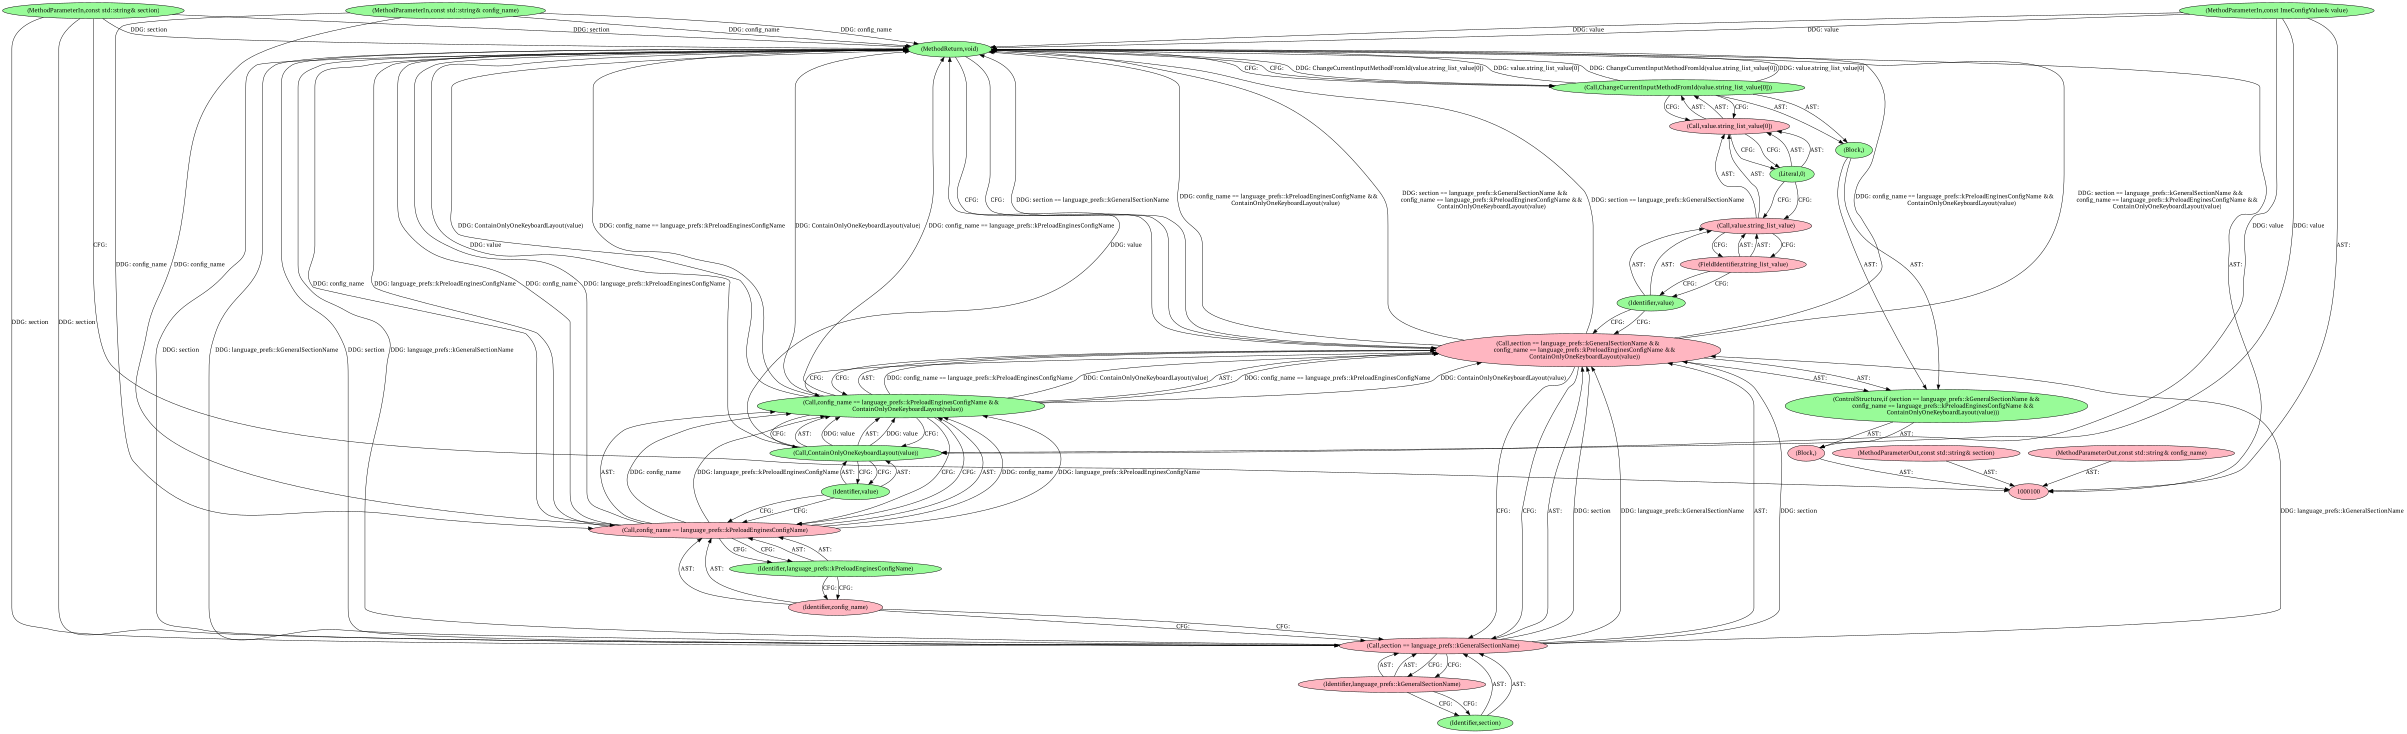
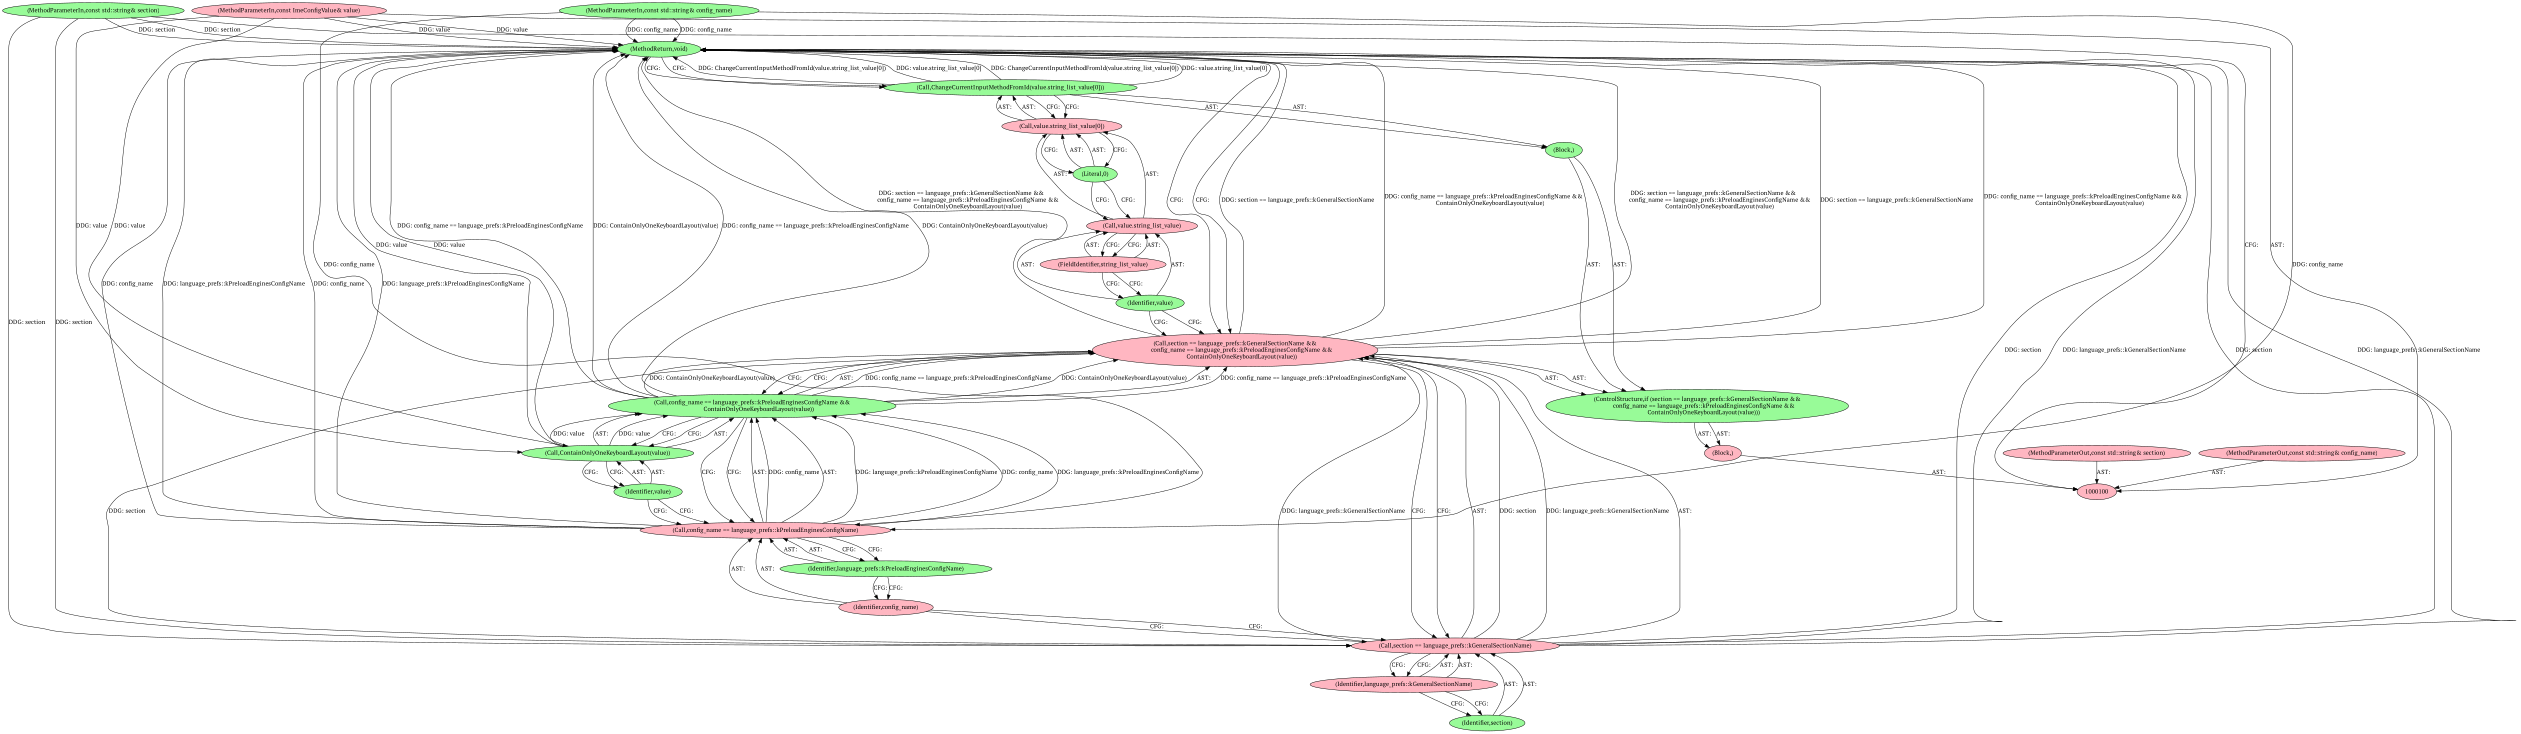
node "(MethodParameterIn,const ImeConfigValue& value)": fillcolor palegreen -> lightpink
edge "(MethodReturn,void)" -> "1000100": removed, label "AST:"
